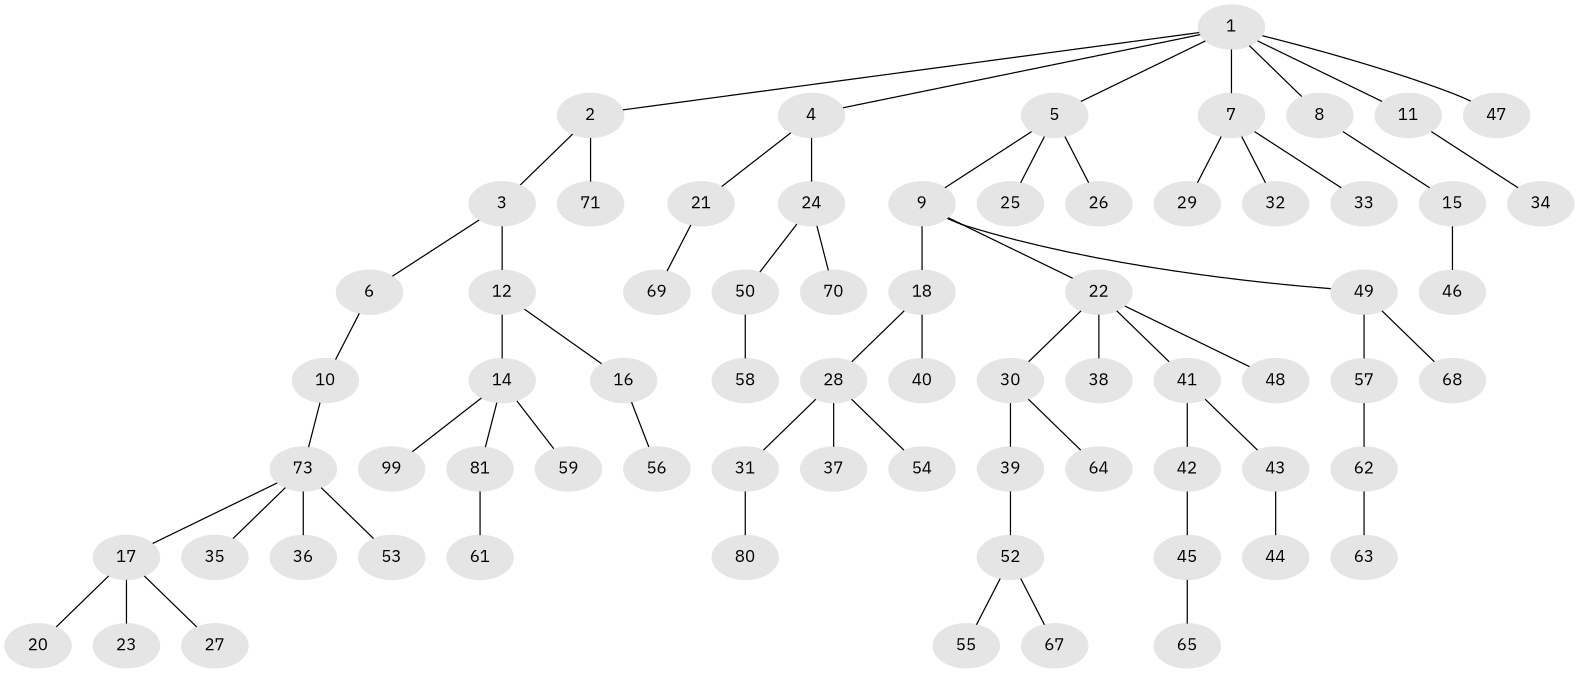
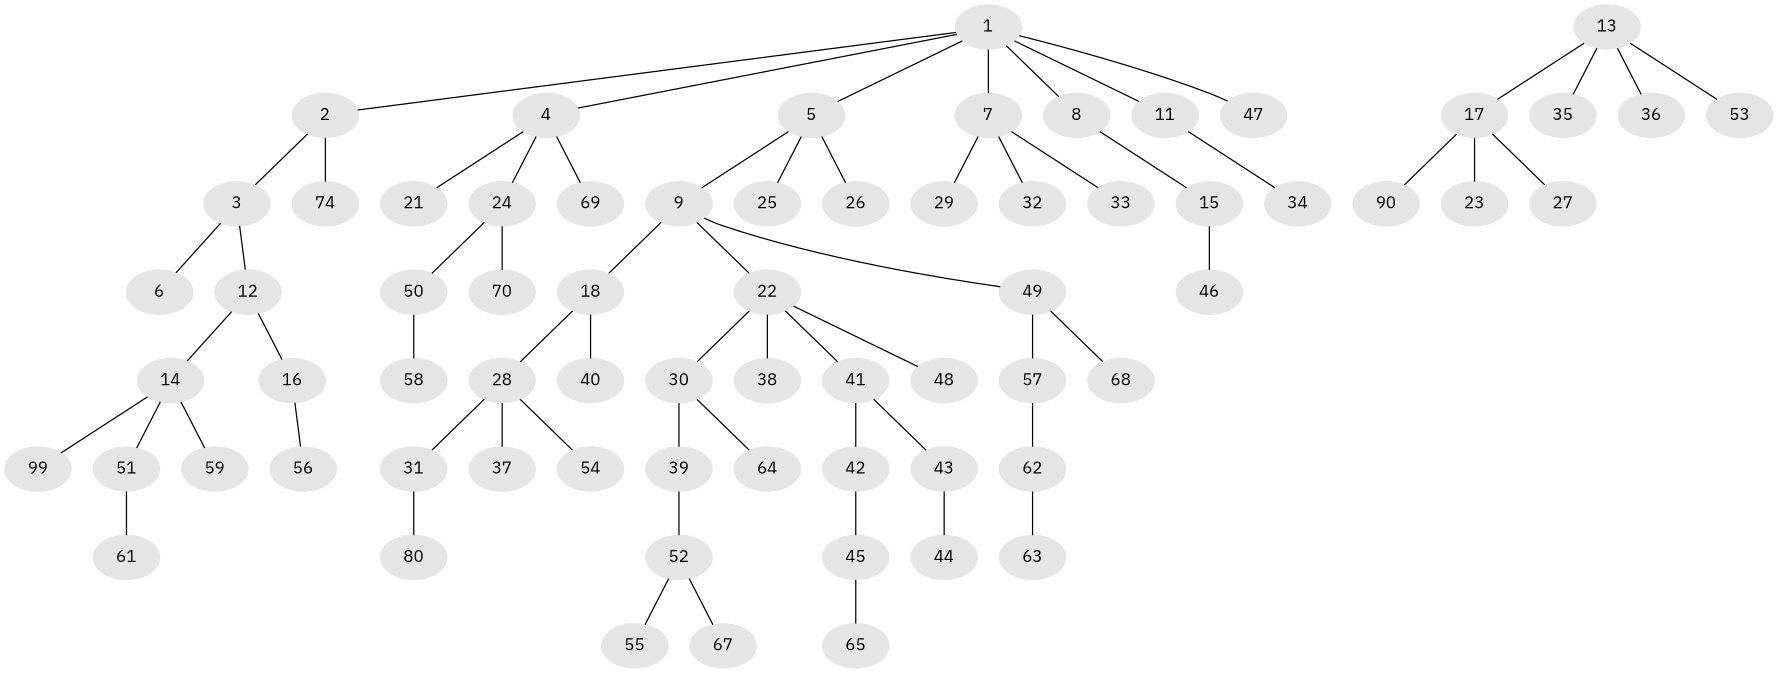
node "71": label "71" -> "74"
edge "21" -- "69": now "4" -- "69"
node "10": removed
node "73": label "73" -> "13"
node "81": label "81" -> "51"
node "20": label "20" -> "90"
